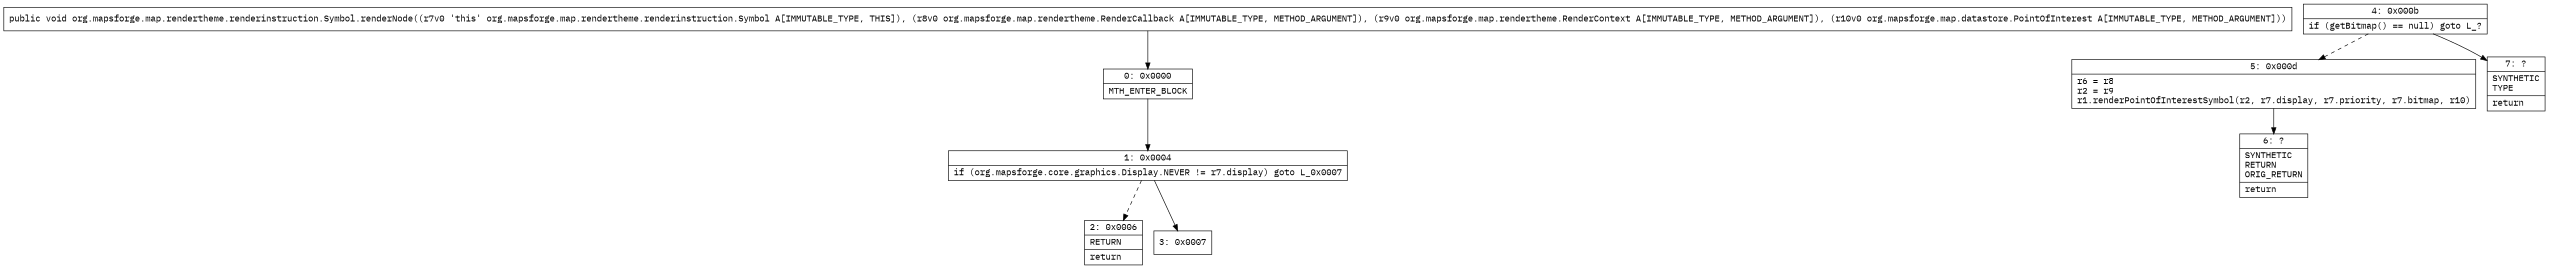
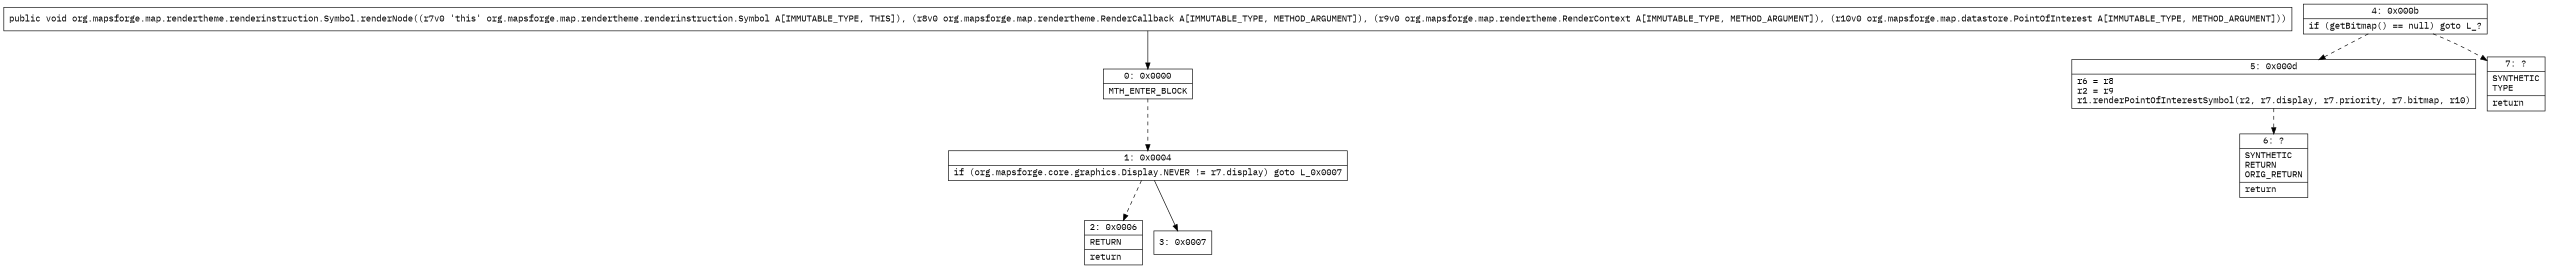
edge "4: 0x000b" -> "7: ?": style solid -> dashed
edge "5: 0x000d" -> "6: ?": style solid -> dashed
edge "0: 0x0000" -> "1: 0x0004": style solid -> dashed
